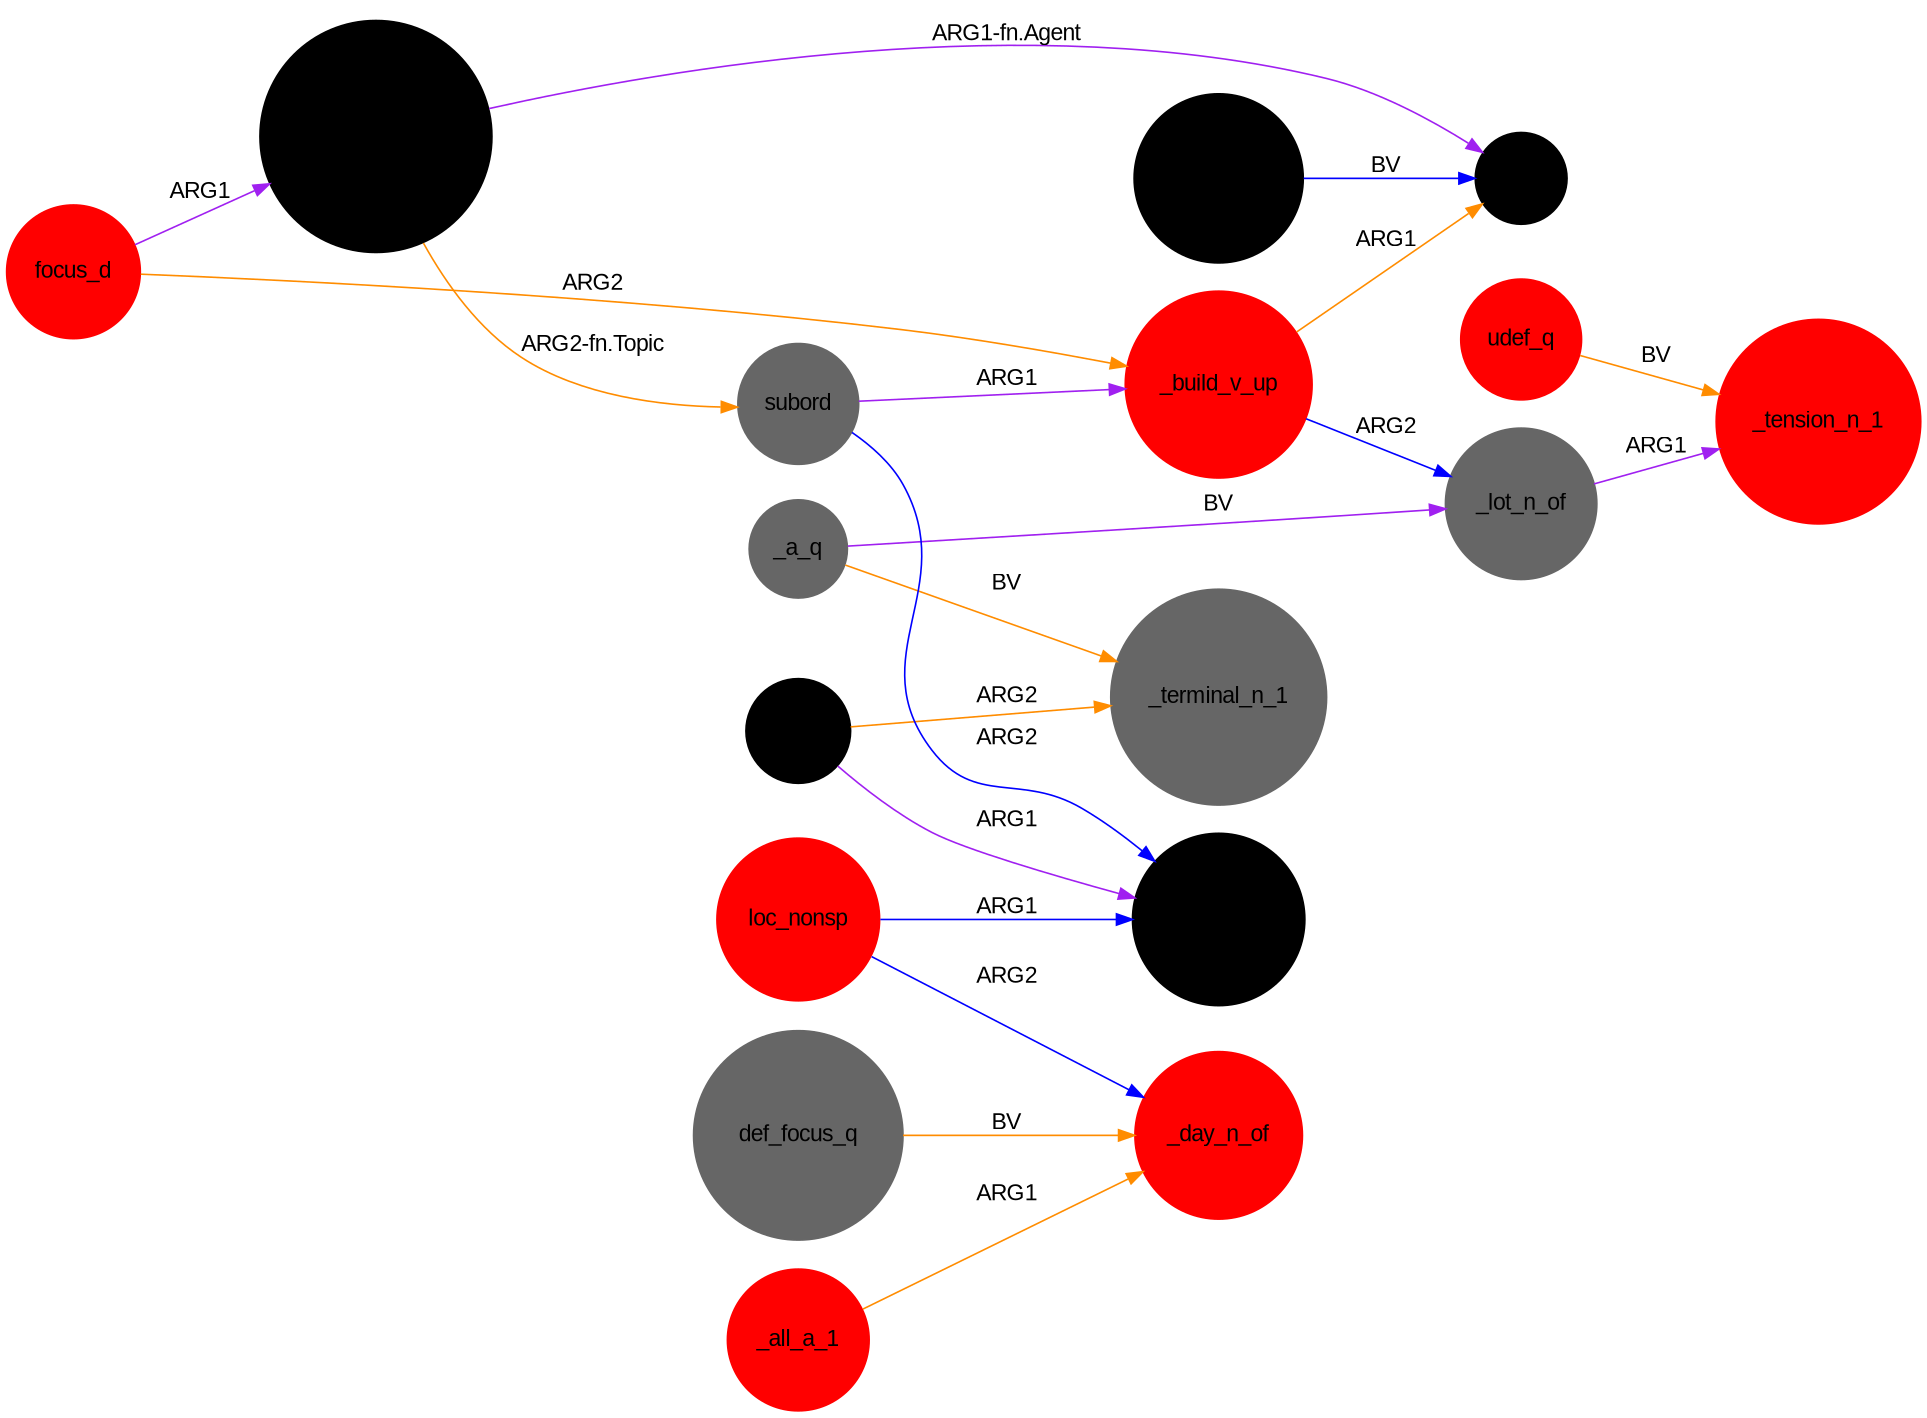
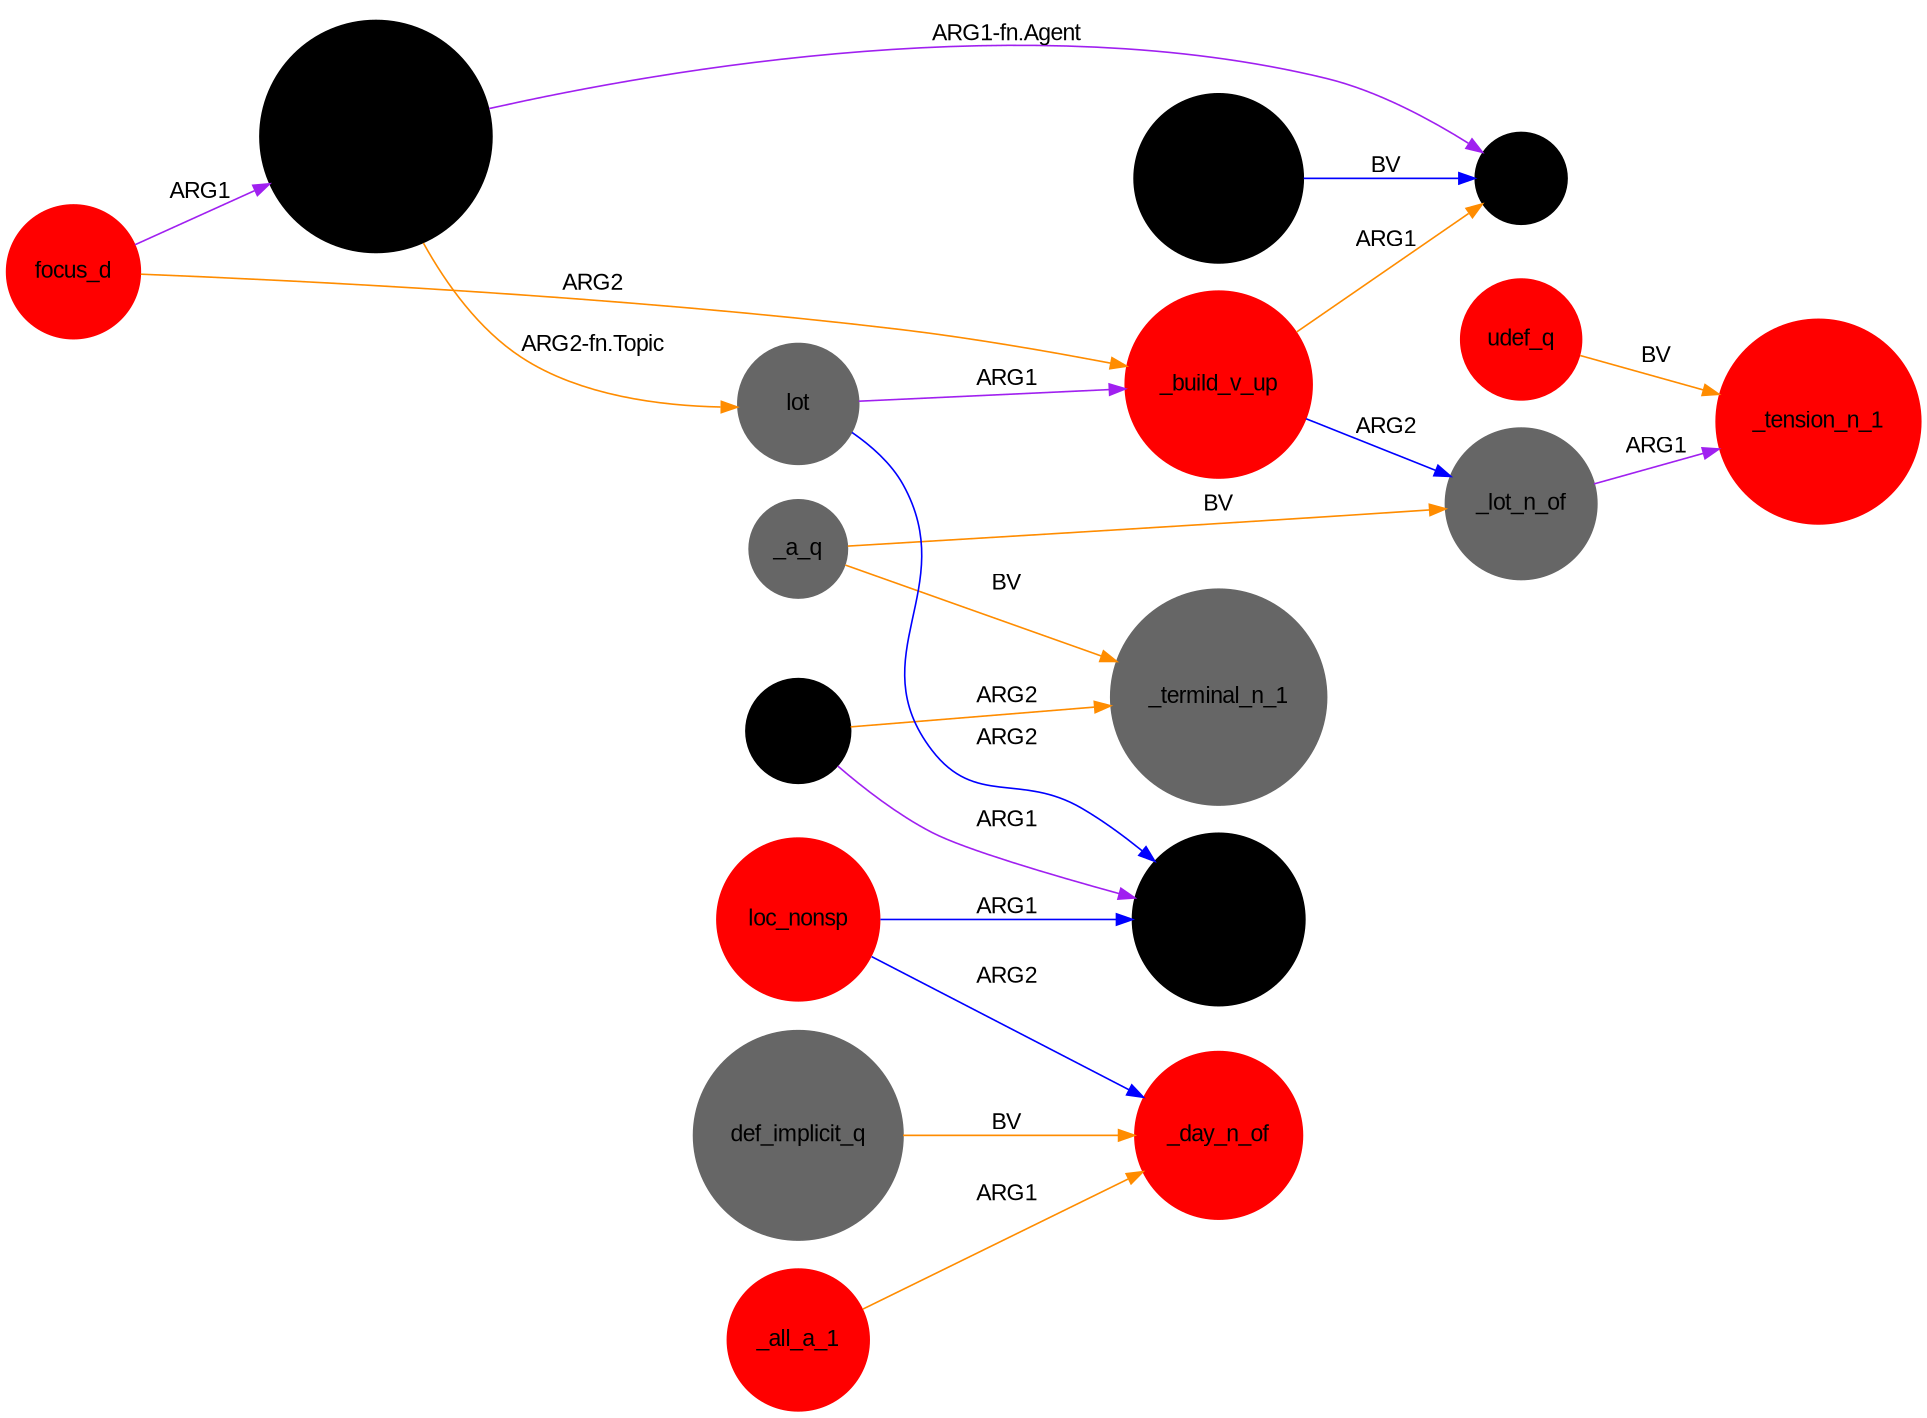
node "subord": label "subord" -> "lot"
edge "_a_q" -> "_lot_n_of": color purple -> darkorange
node "def_focus_q": label "def_focus_q" -> "def_implicit_q"
